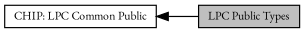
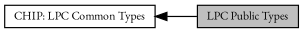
node "CHIP: LPC Common Public": label "CHIP: LPC Common Public" -> "CHIP: LPC Common Types"
